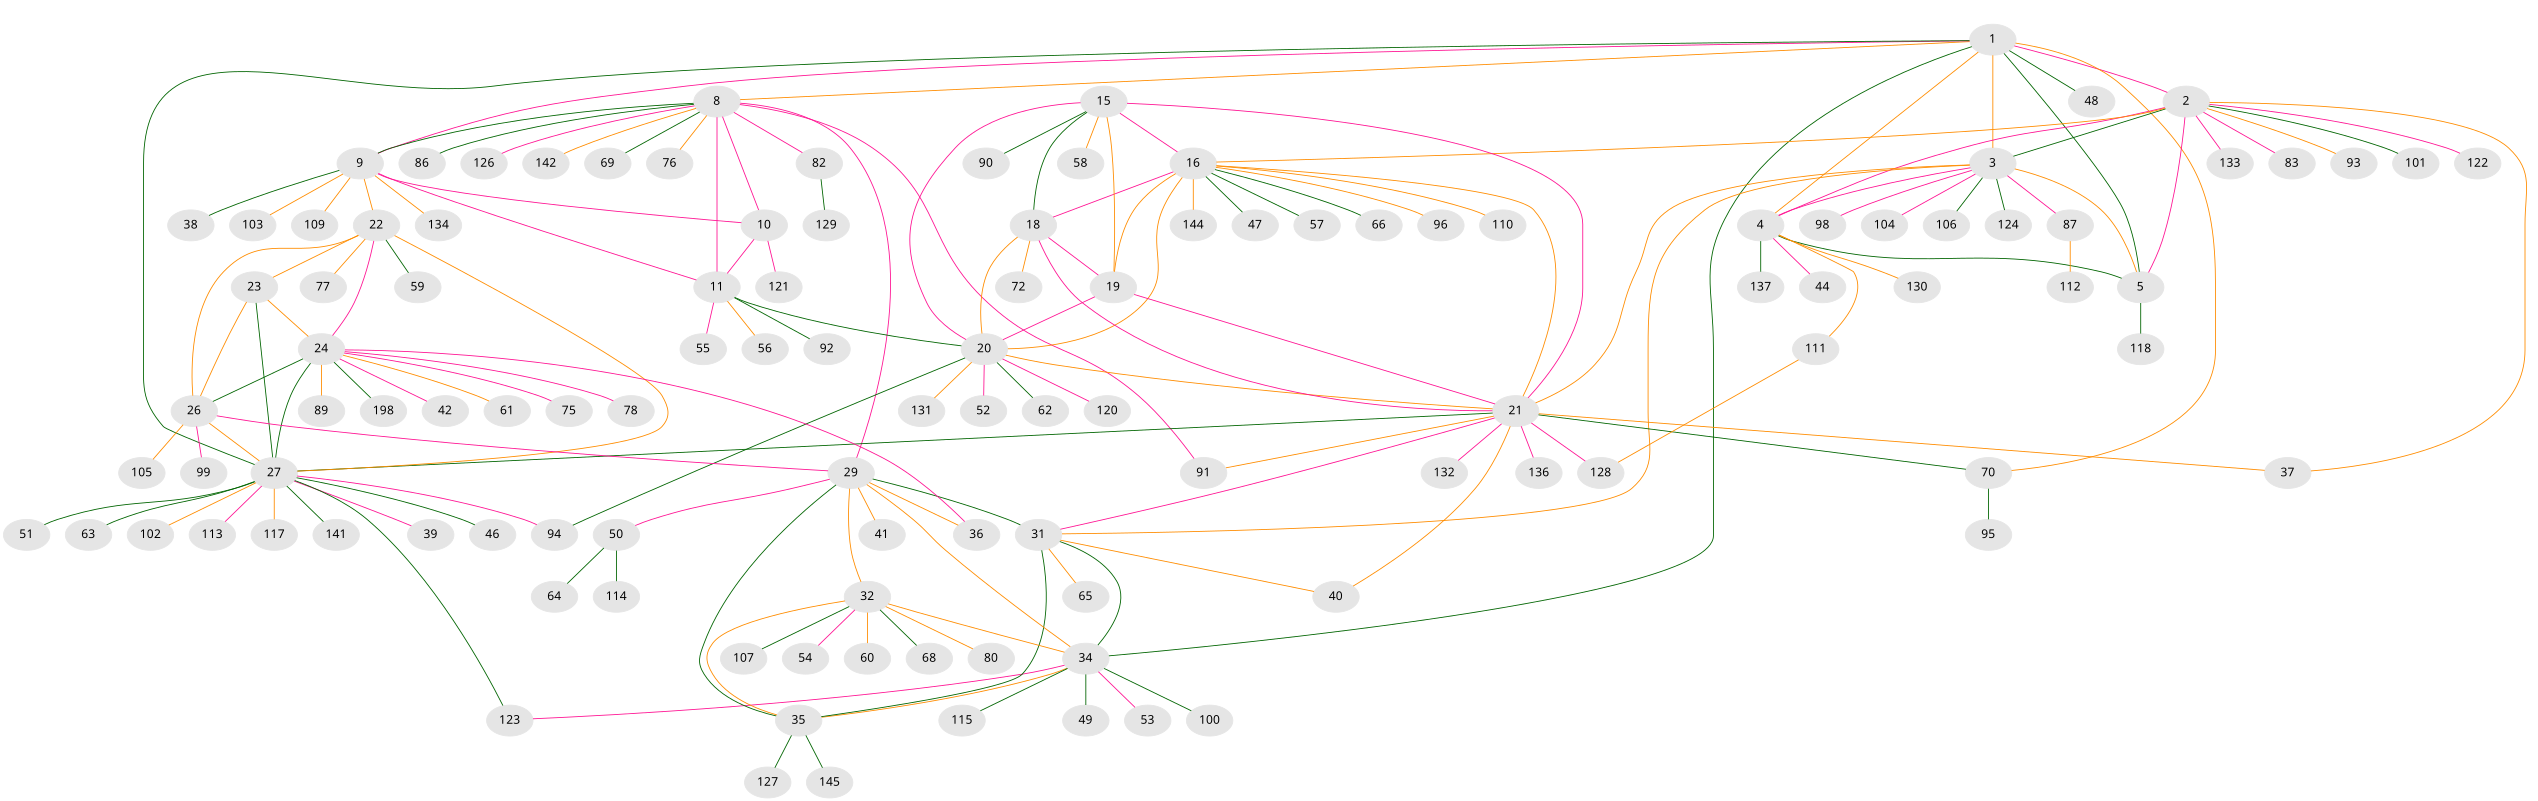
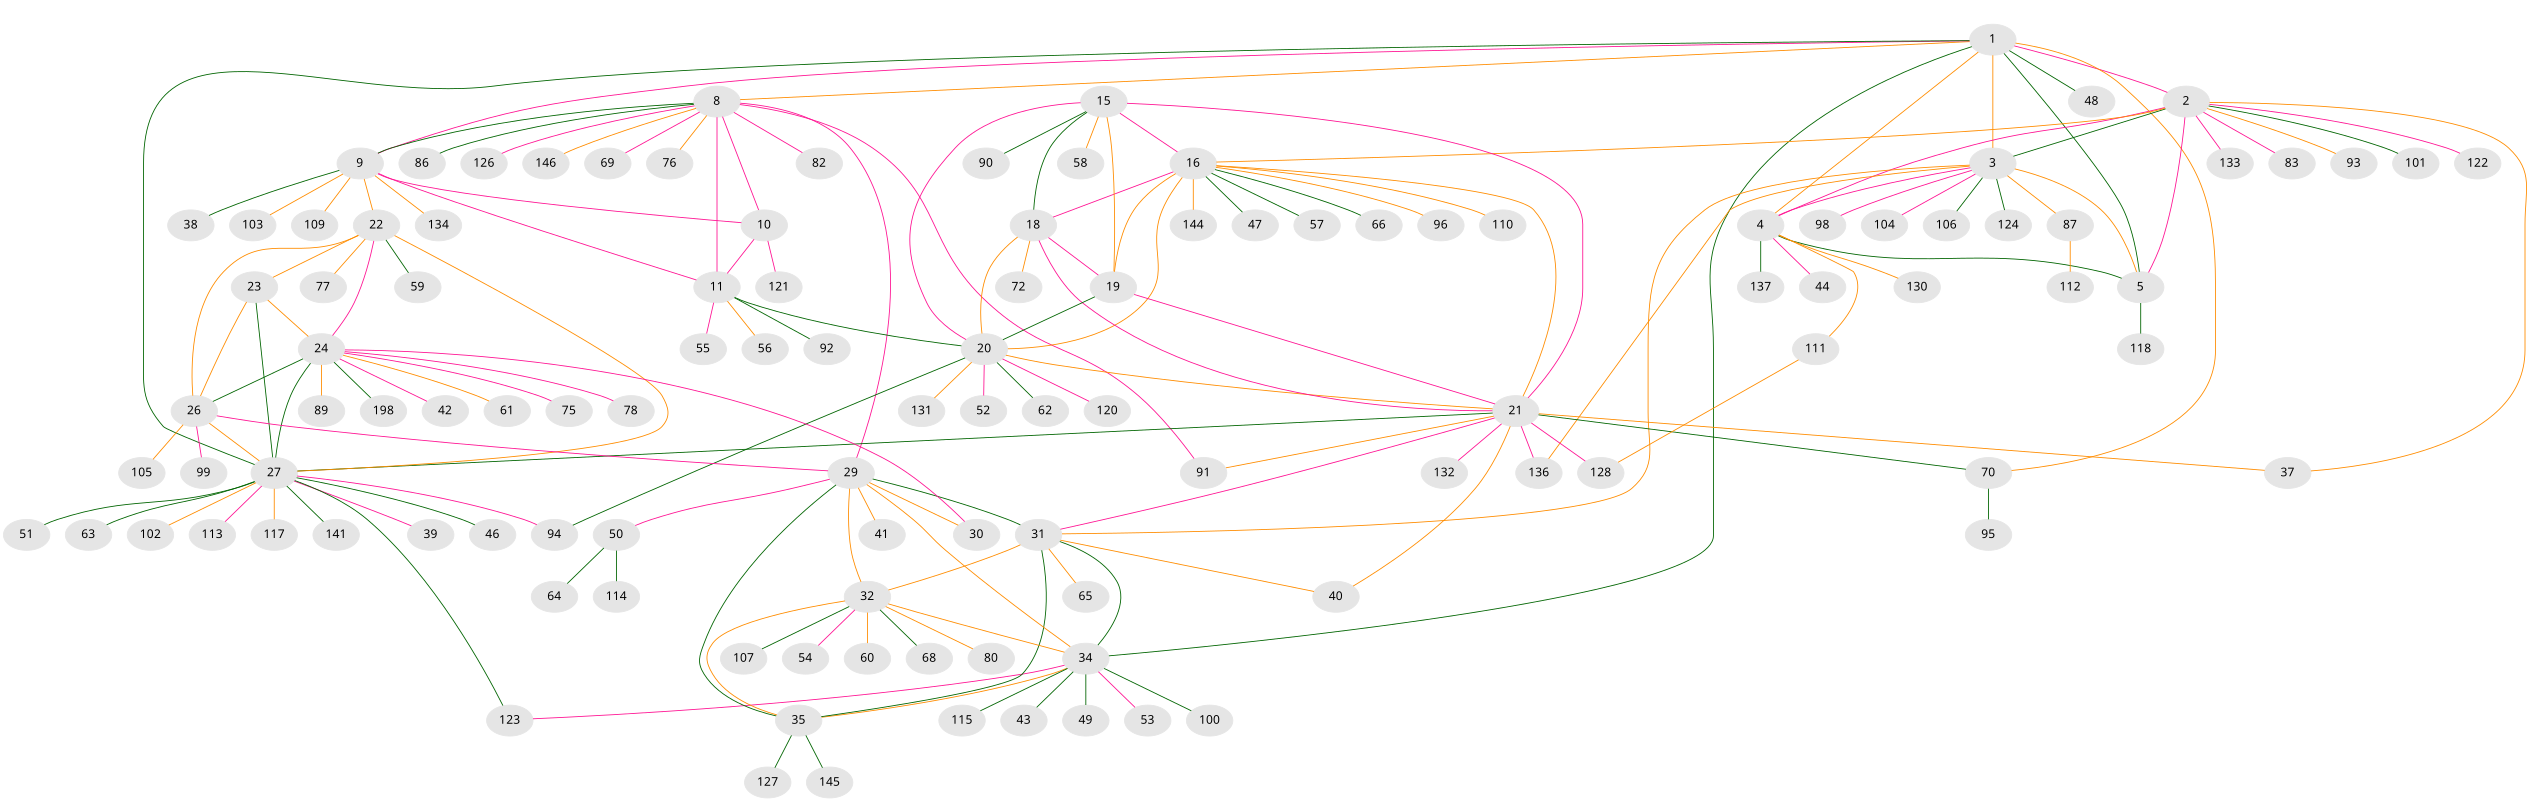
edge "8" -- "69": color darkgreen -> deeppink
node "142": label "142" -> "146"
edge "3" -- "87": color deeppink -> darkorange
edge "3" -- "21": now "3" -- "136"
node "129": removed
edge "19" -- "20": color deeppink -> darkgreen
node "36": label "36" -> "30"
edge "31" -- "32": added
node "43": added
